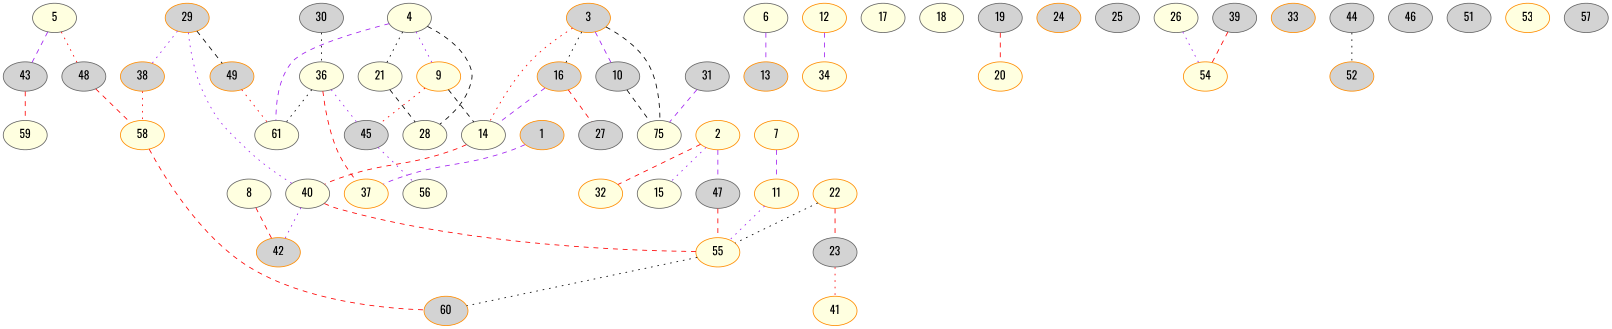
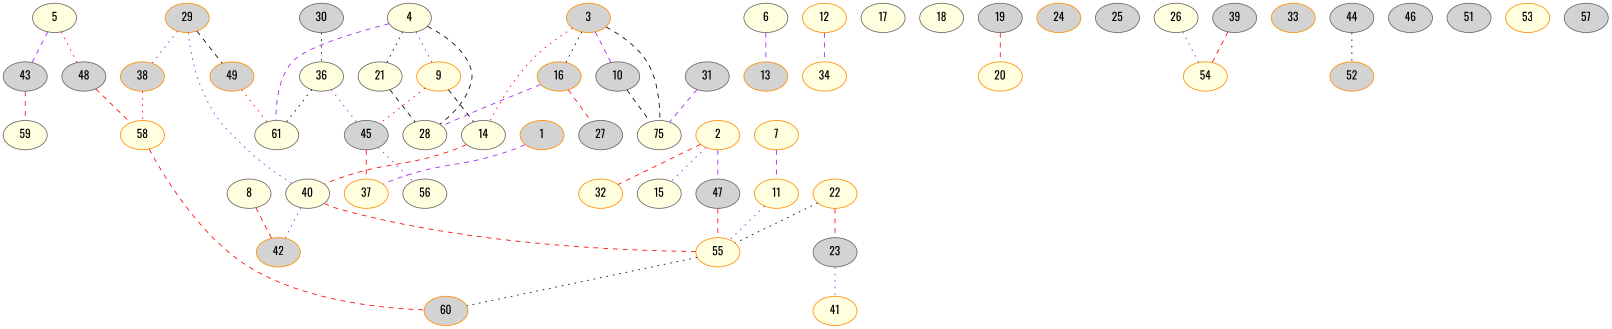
edge "16" -- "14": now "16" -- "28"
edge "36" -- "37": now "45" -- "37"
edge "23" -- "41": color red -> purple
